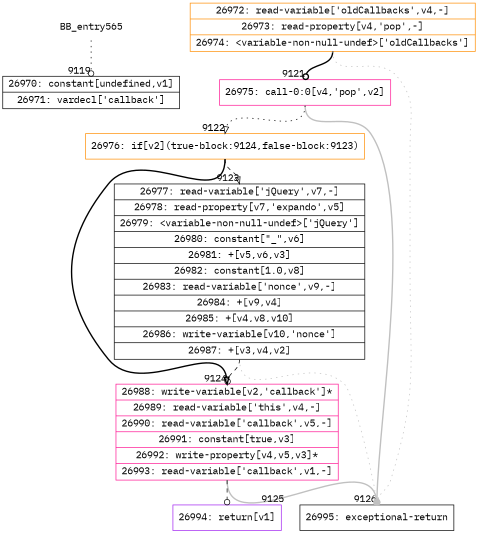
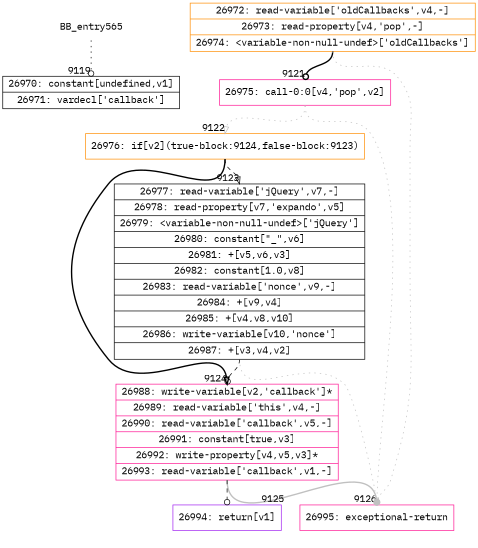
edge "26975: call-0:0[v4,'pop',v2]" -> "26976: if[v2](true-block:9124,false-block:9123)": color black -> gray
edge "26975: call-0:0[v4,'pop',v2]" -> "26995: exceptional-return": style bold -> dotted
node "26995: exceptional-return": color black -> deeppink
